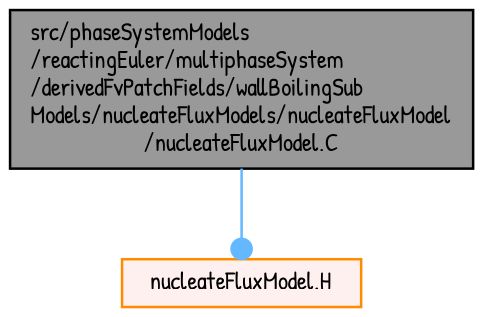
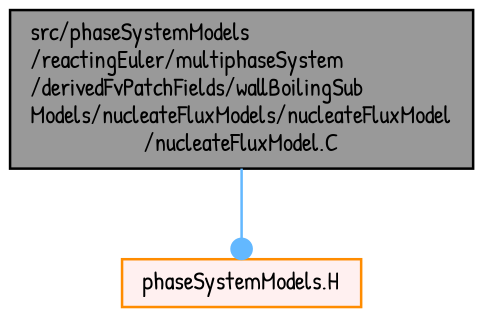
node "nucleateFluxModel.H": label "nucleateFluxModel.H" -> "phaseSystemModels.H"
